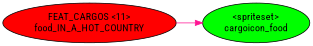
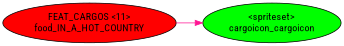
node "<spriteset> cargoicon_food": label "<spriteset> cargoicon_food" -> "<spriteset> cargoicon_cargoicon"
